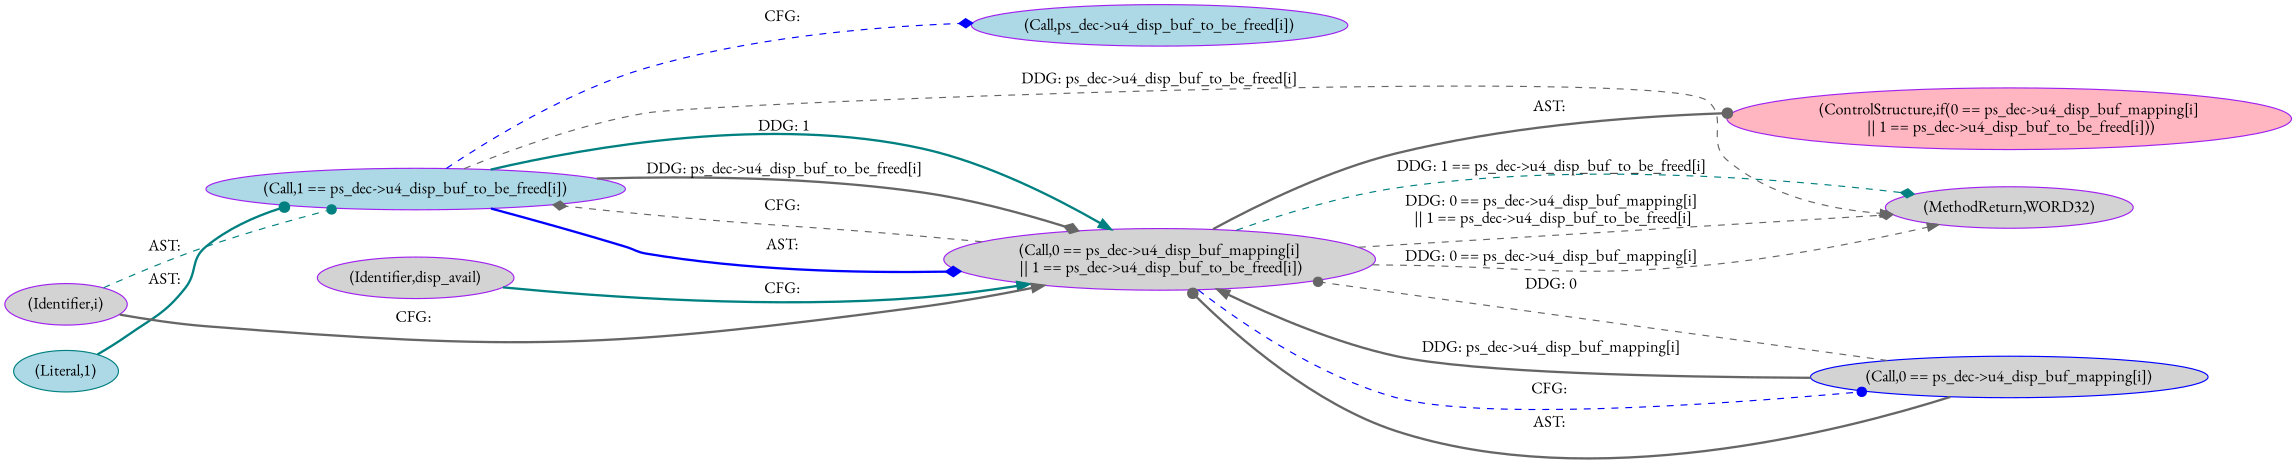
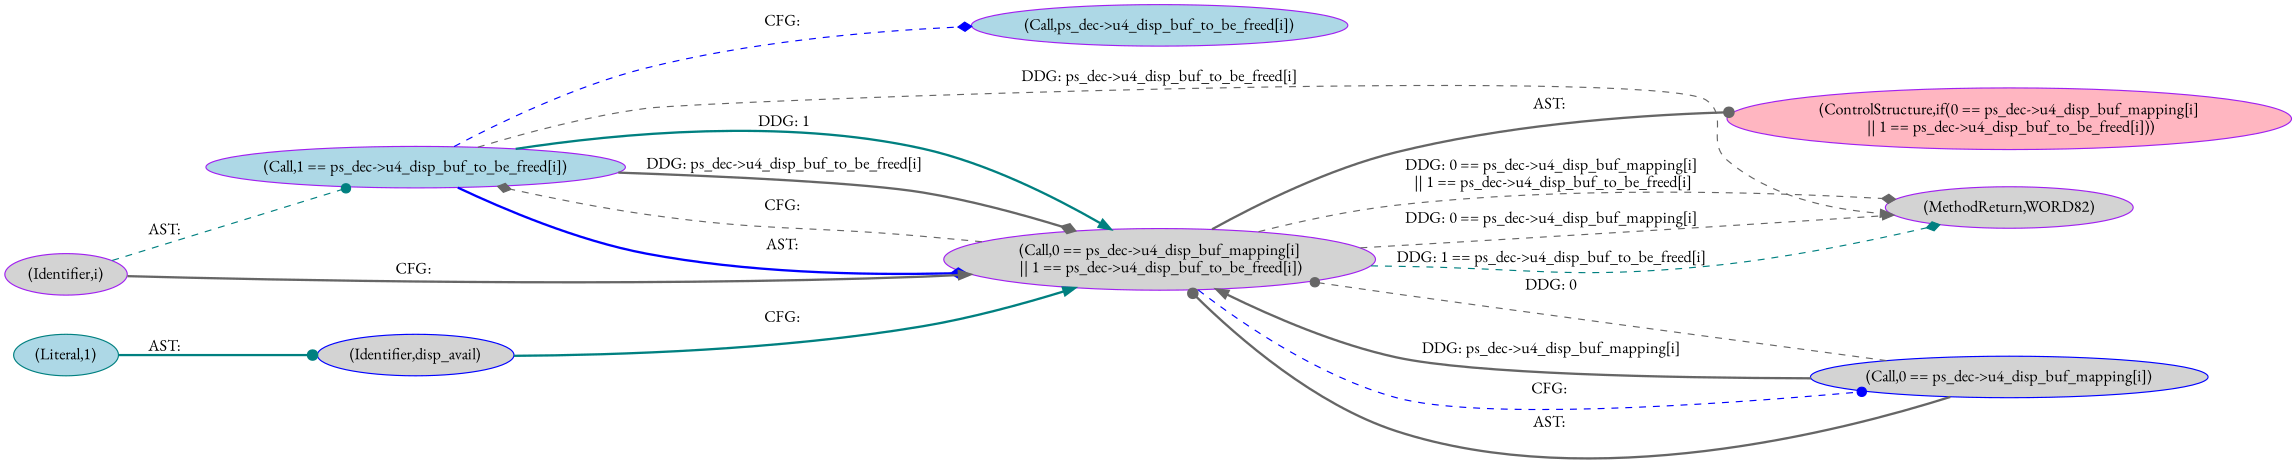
node "(MethodReturn,WORD32)": label "(MethodReturn,WORD32)" -> "(MethodReturn,WORD82)"
node "(Identifier,disp_avail)": color purple -> blue
edge "(Literal,1)" -> "(Call,1 == ps_dec->u4_disp_buf_to_be_freed[i])": now "(Literal,1)" -> "(Identifier,disp_avail)"
